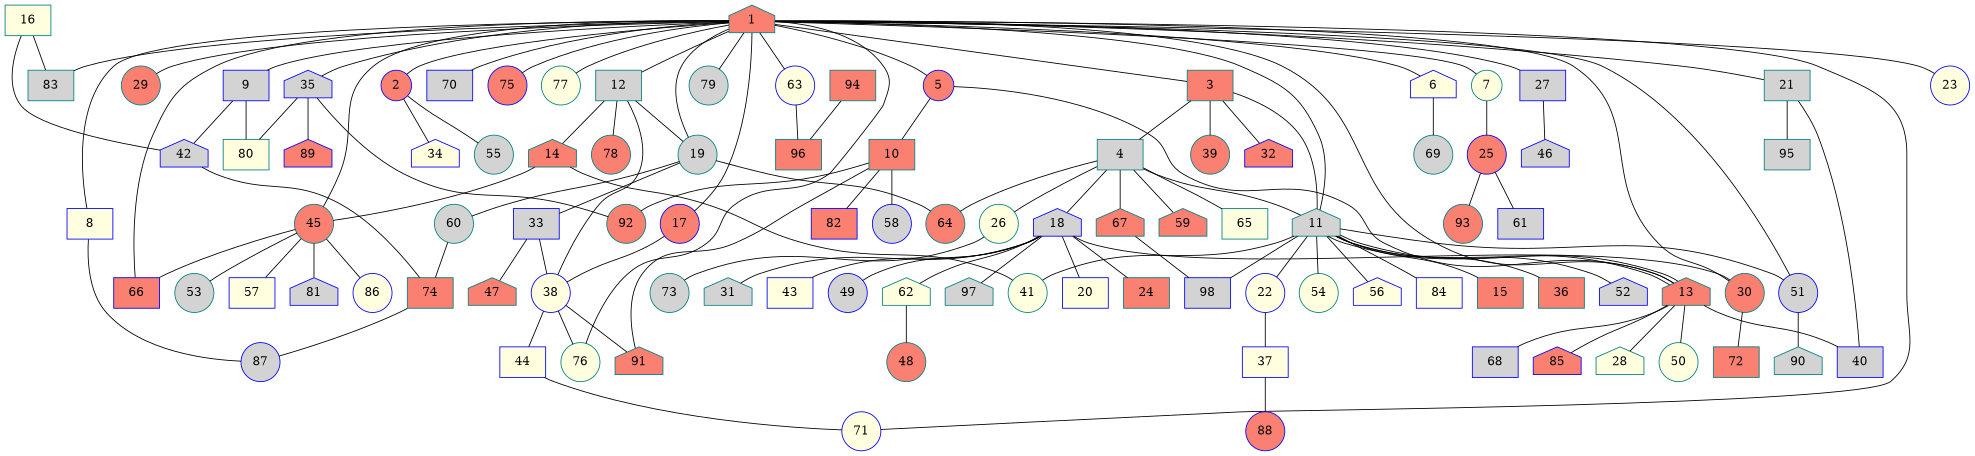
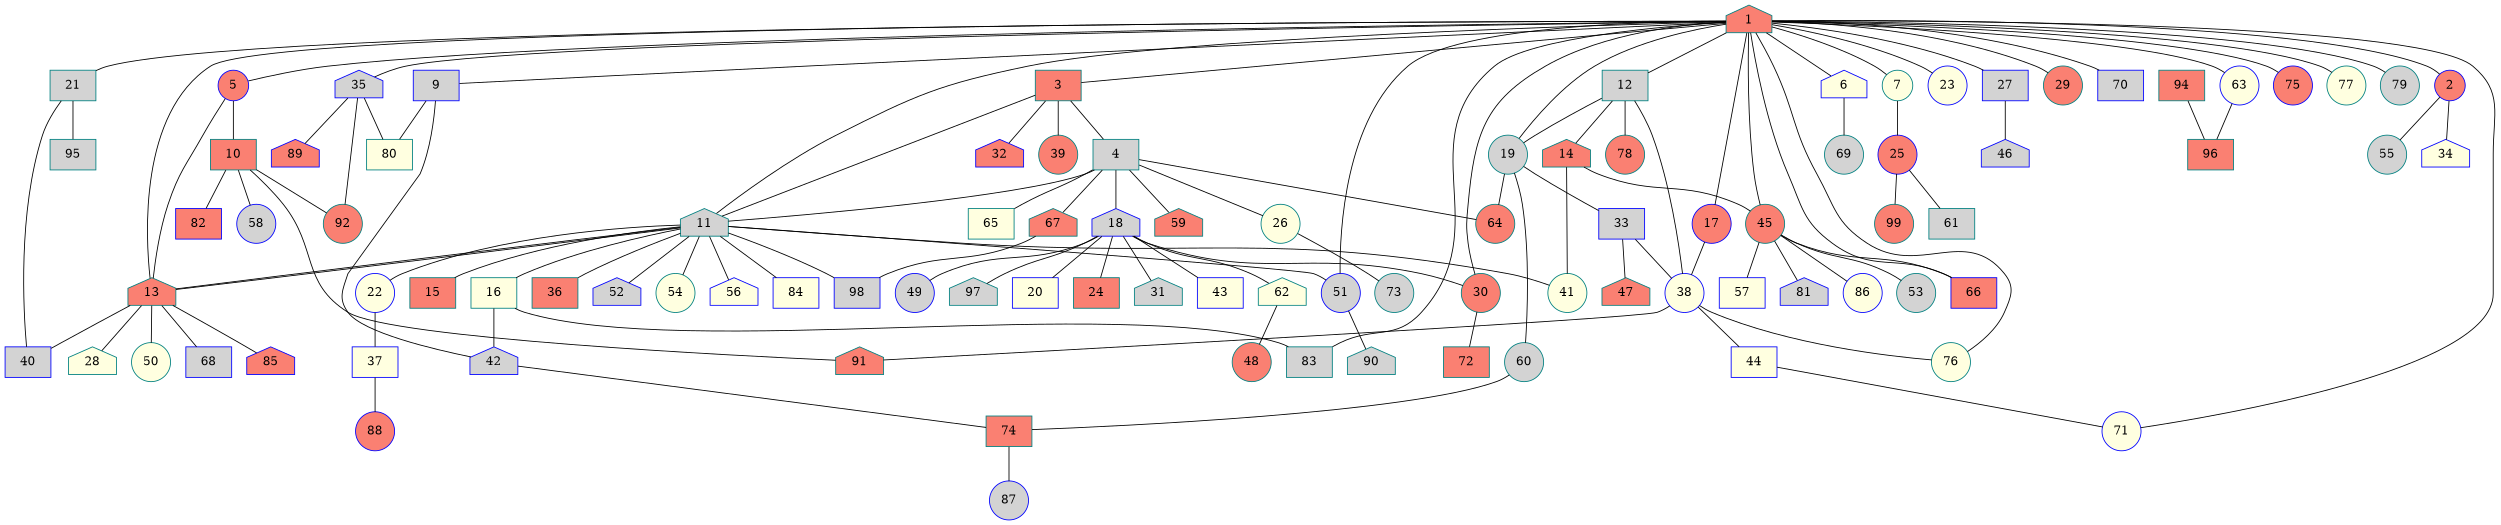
node "8": removed
node "93": label "93" -> "99"
node "61": color blue -> teal
edge "11" -- "16": added
